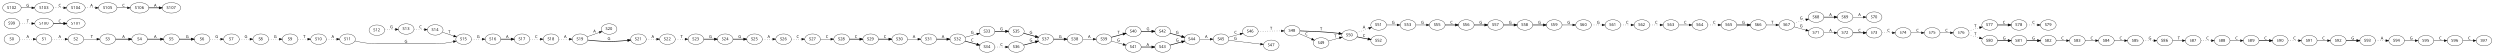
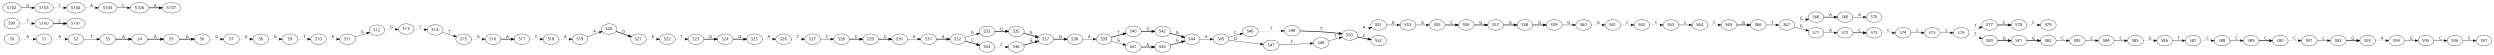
edge "S48" -> "S49": now "S47" -> "S49"
edge "S19" -> "S21": now "S20" -> "S21"
edge "S11" -> "S15": now "S11" -> "S12"
